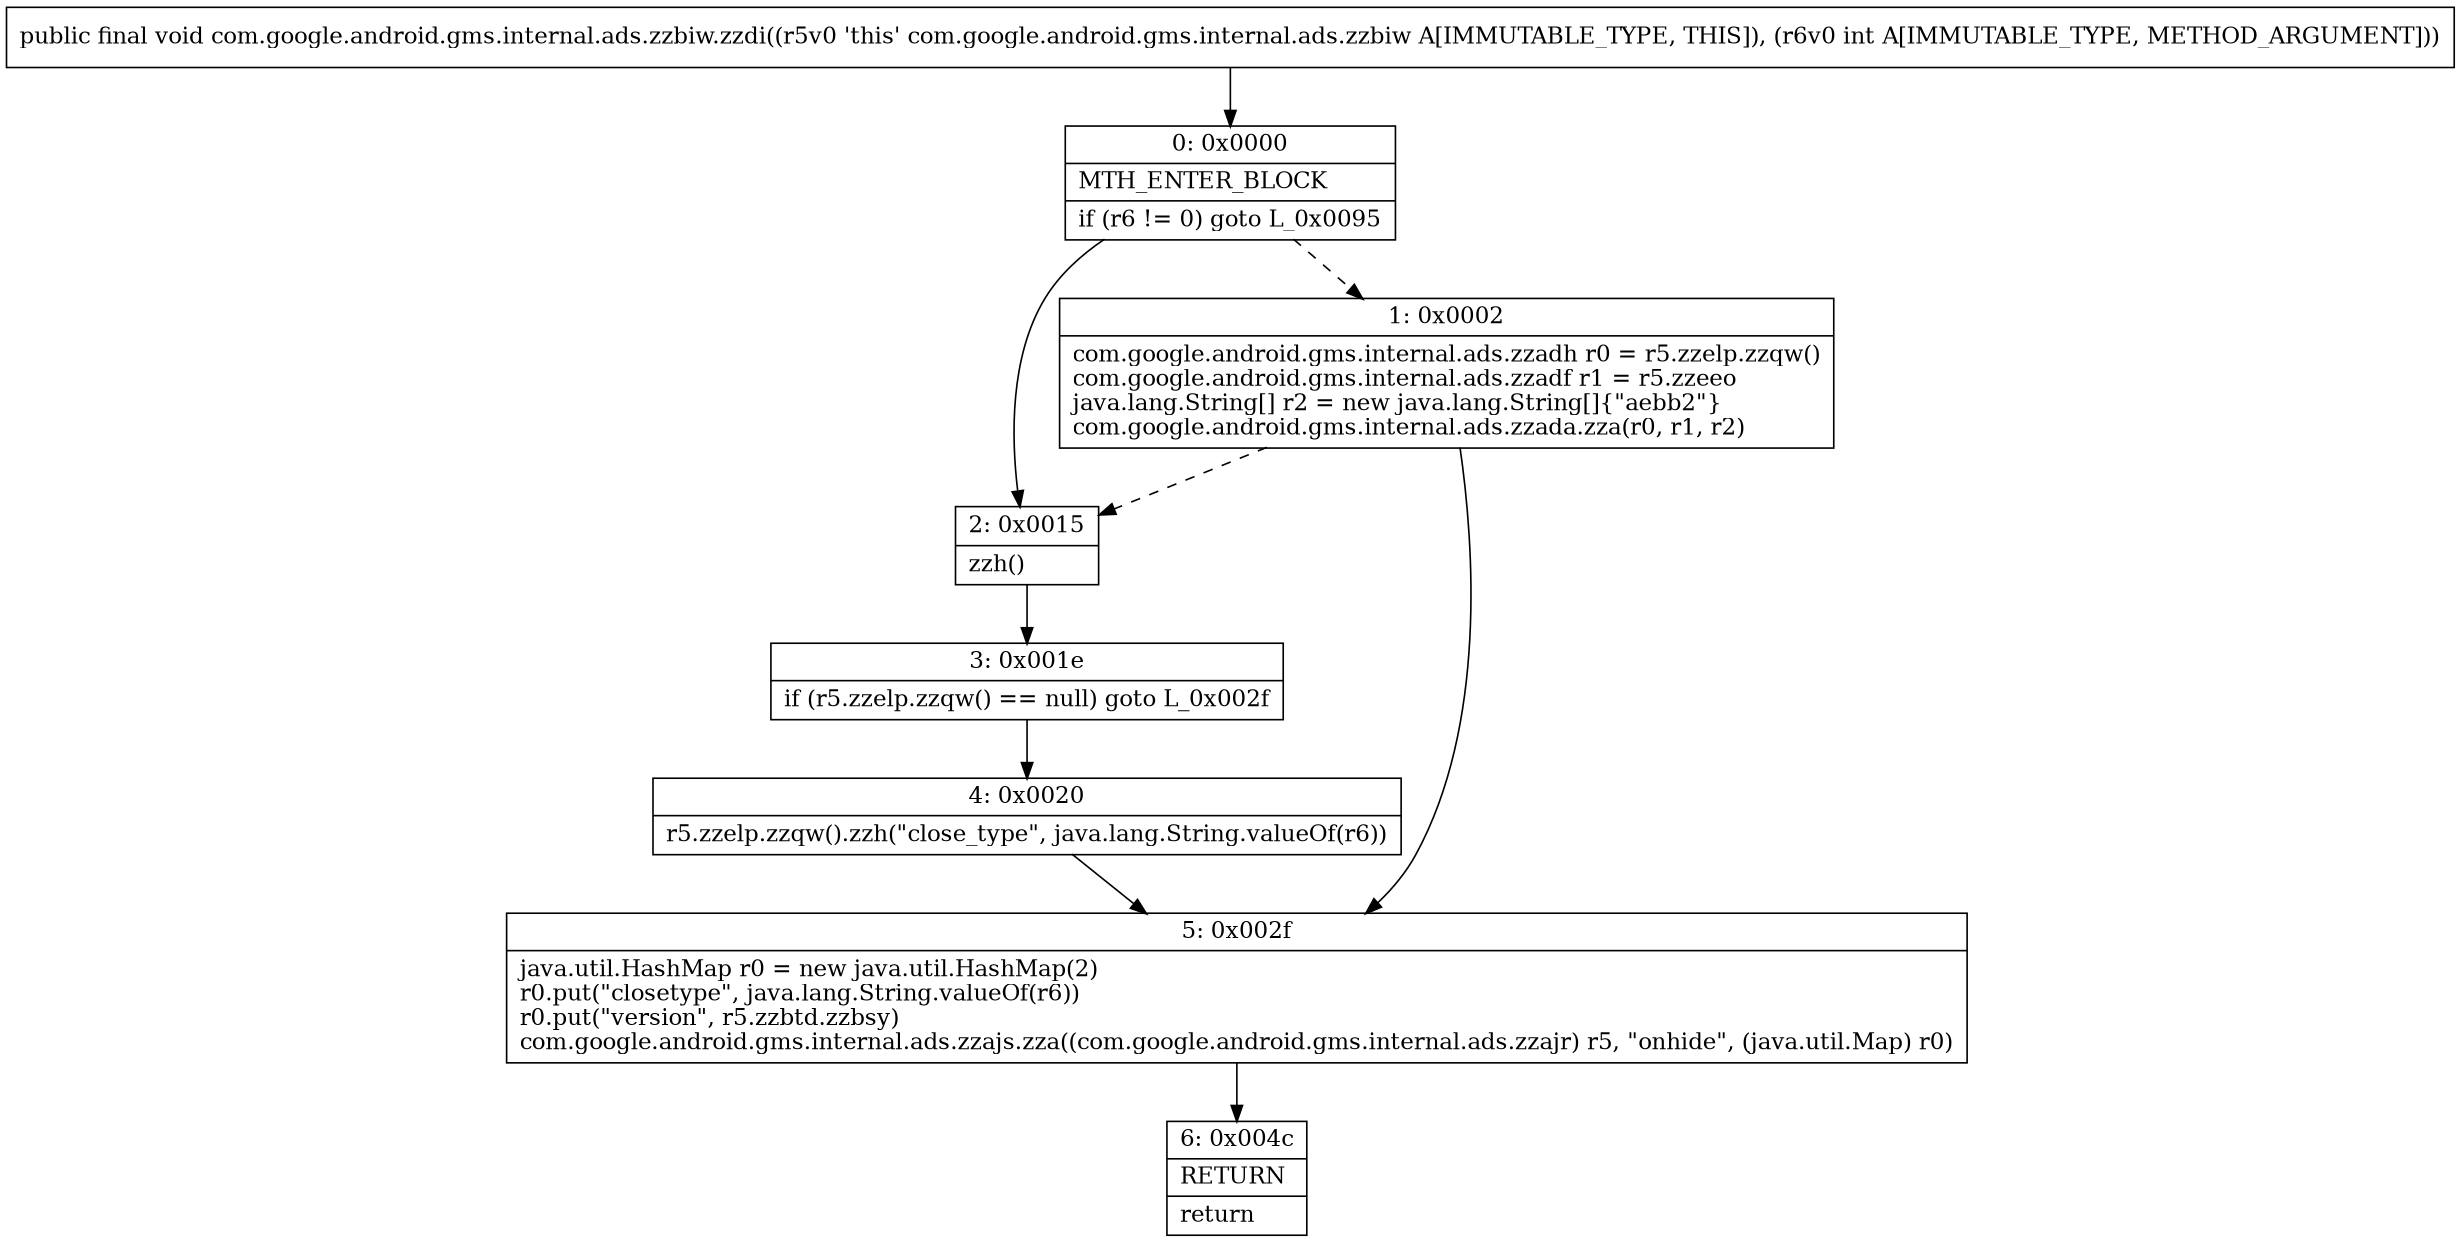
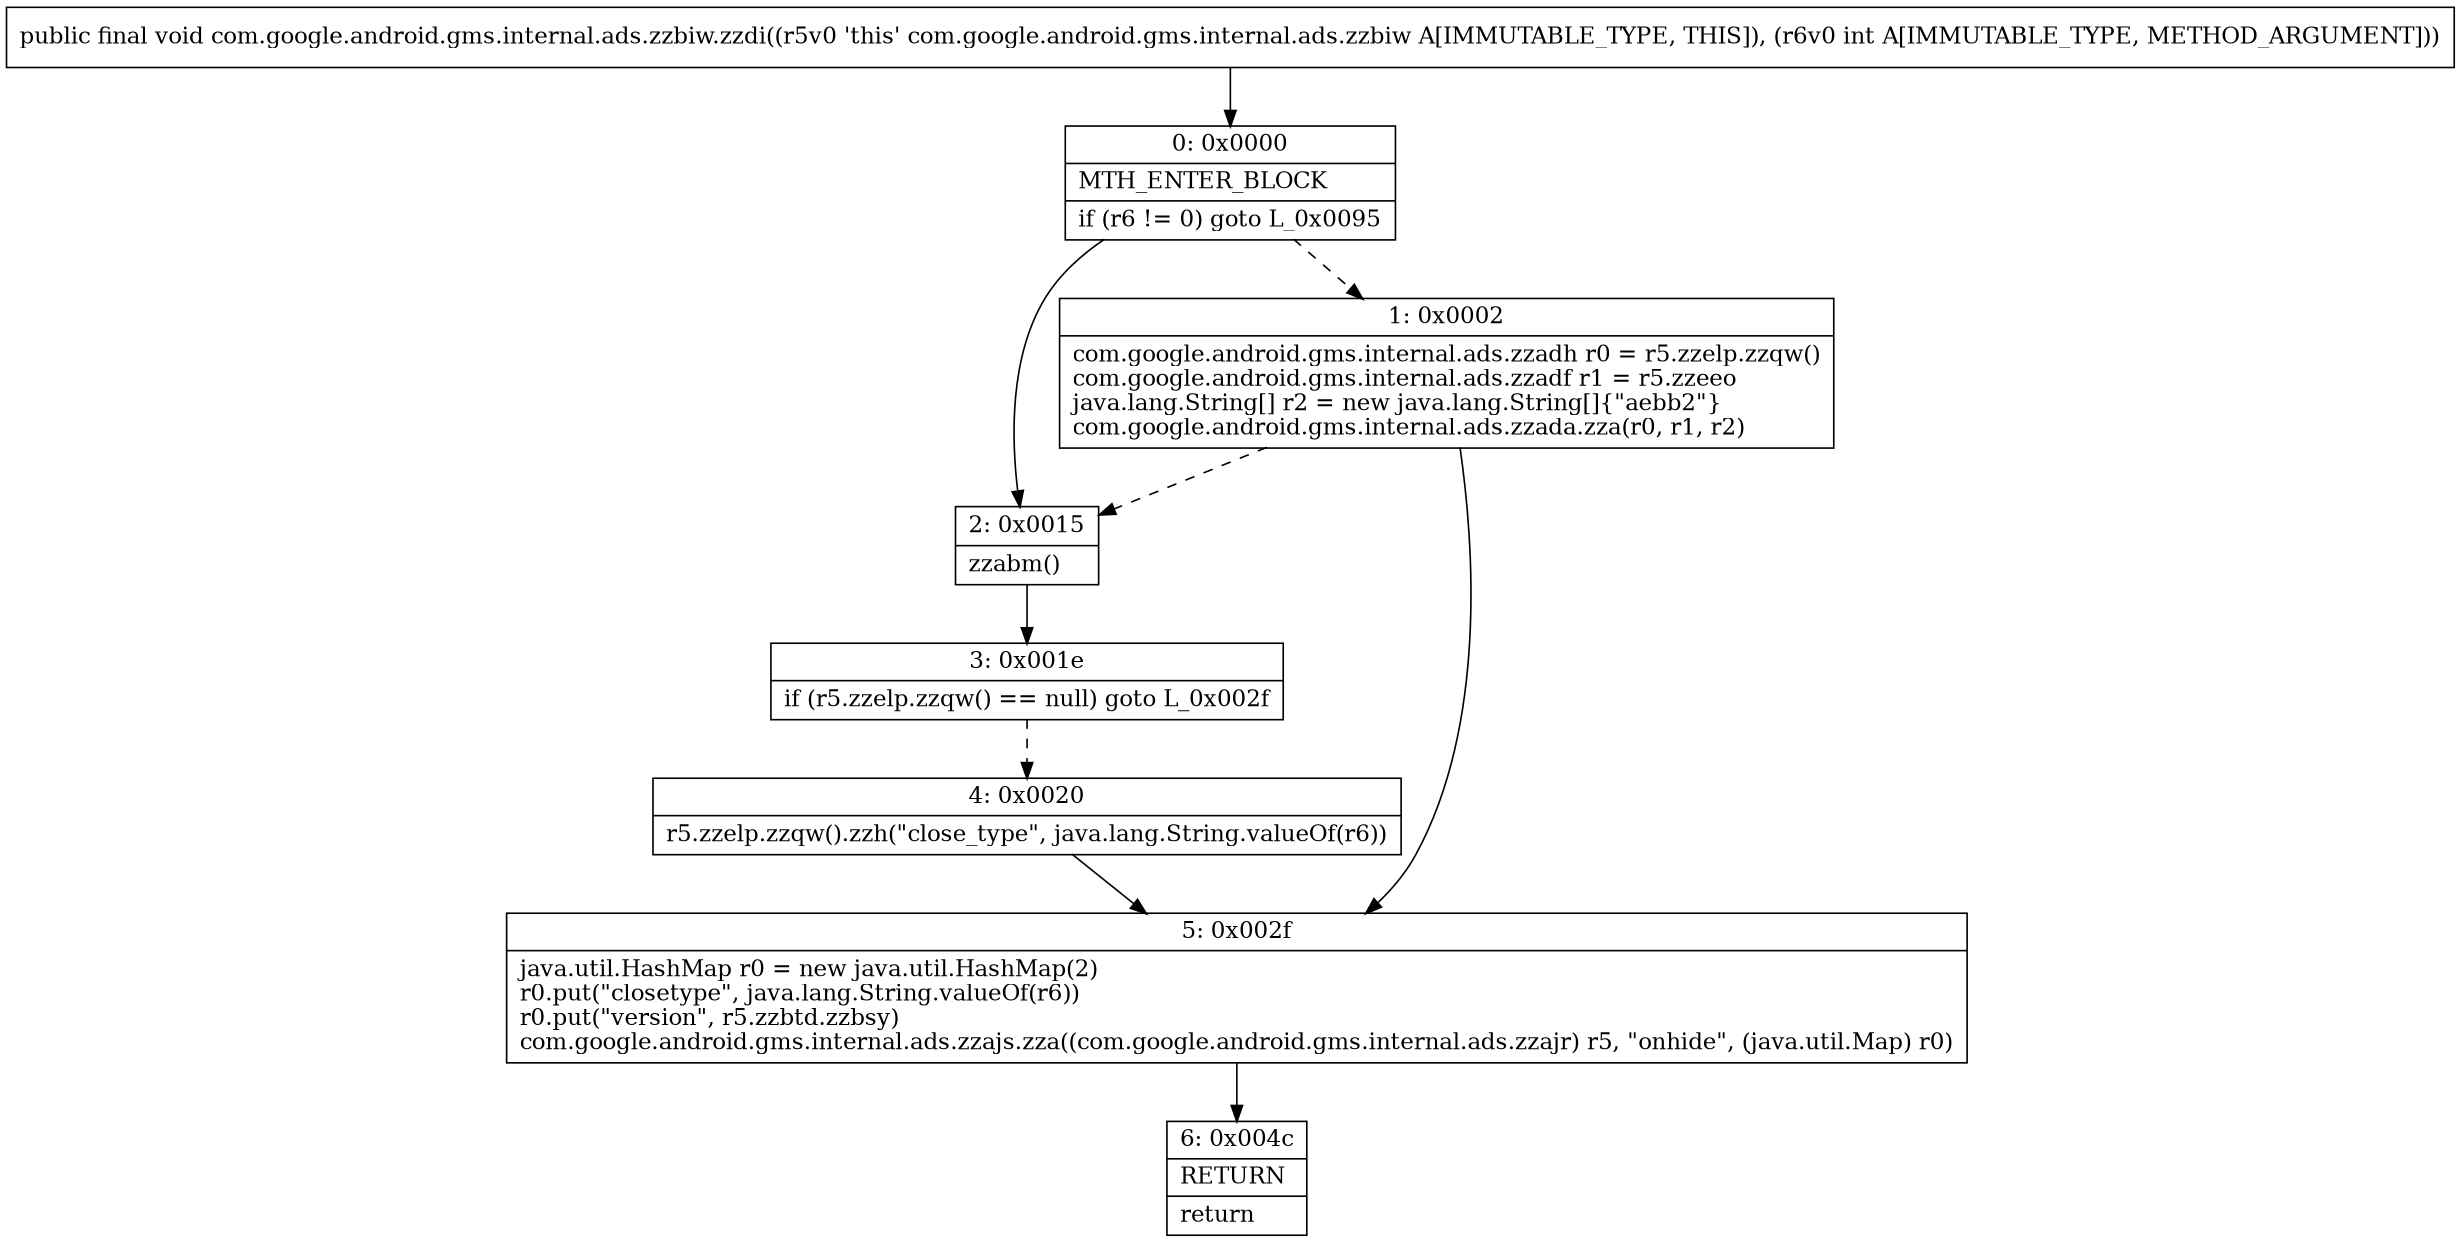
node "2: 0x0015": text "zzh()" -> "zzabm()"
edge "3: 0x001e" -> "4: 0x0020": style solid -> dashed
